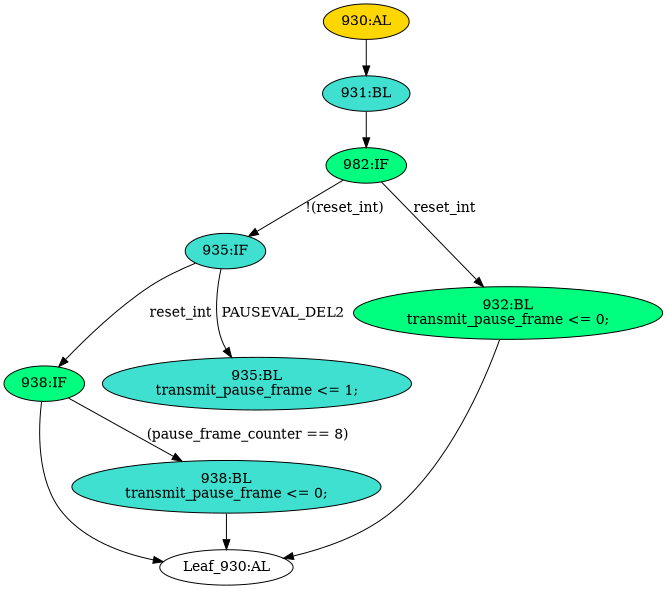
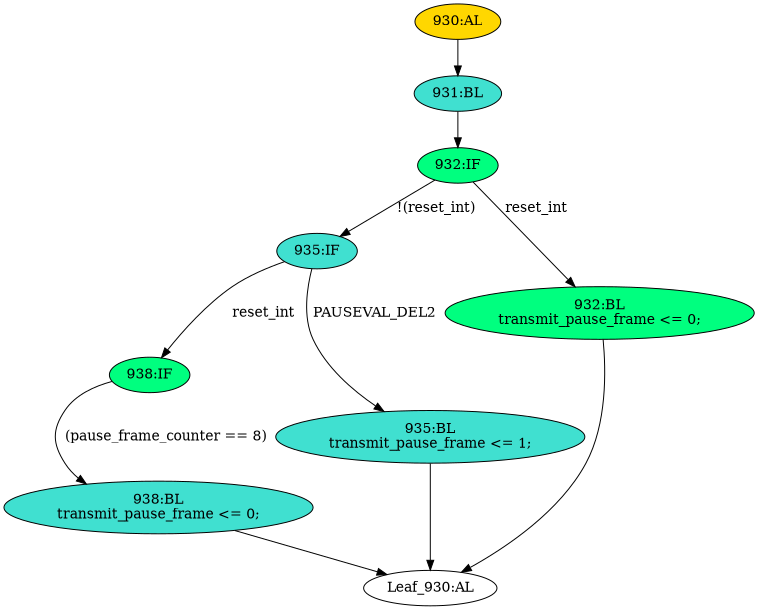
node "982:IF": label "982:IF" -> "932:IF"
edge "938:IF" -> "Leaf_930:AL": now "935:BL transmit_pause_frame <= 1;" -> "Leaf_930:AL"
